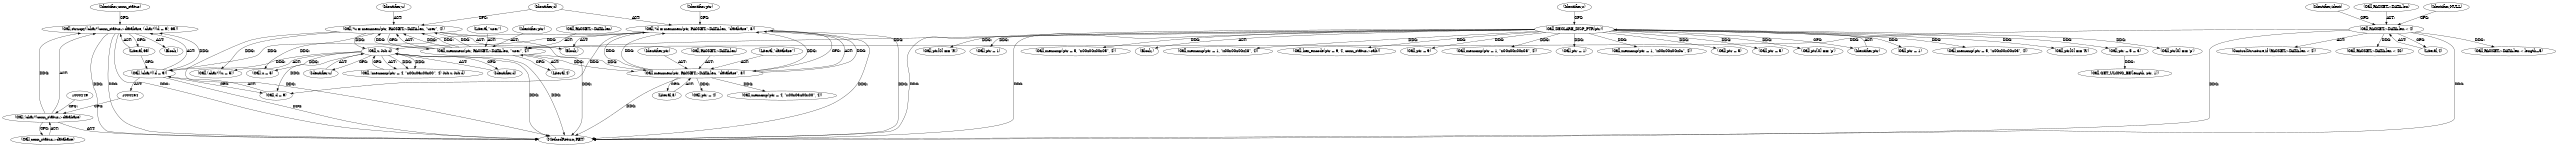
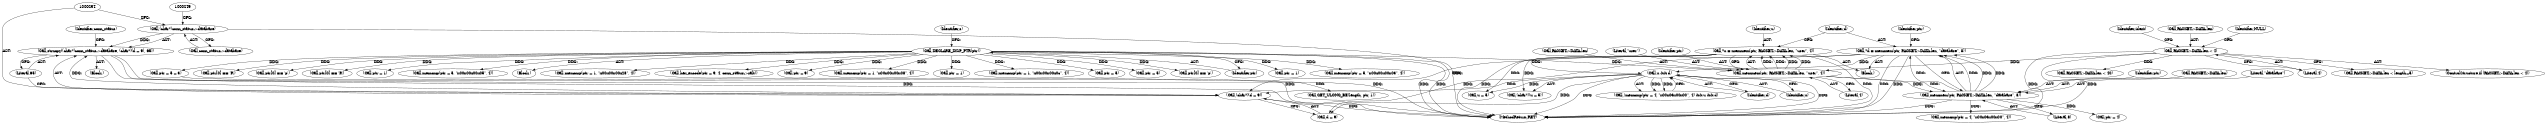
edge "(Call,PACKET->DATA.len < 4)" -> "(Call,PACKET->DATA.len < length+5)": label "DDG: " -> "CFG: "
edge "(Call,(char*)(d + 9))" -> "1000254": reversed
edge "(Call,(char*)conn_status->database)" -> "(MethodReturn,RET)": label "AST: " -> "DDG: "
